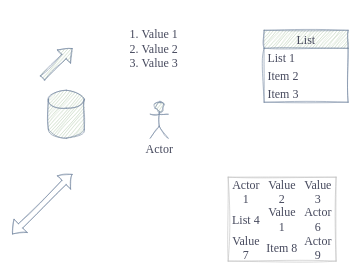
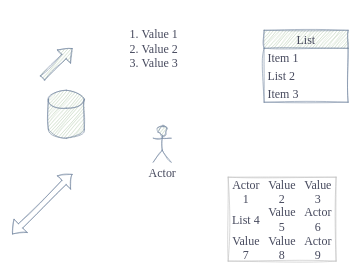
node "List 1": label "List 1" -> "Item 1"
node "Item 2": label "Item 2" -> "List 2"
node "Actor": moved (159, 120) -> (162, 144)
node "Value 1": label "Value 1" -> "Value 5"
node "Item 8": label "Item 8" -> "Value 8"
